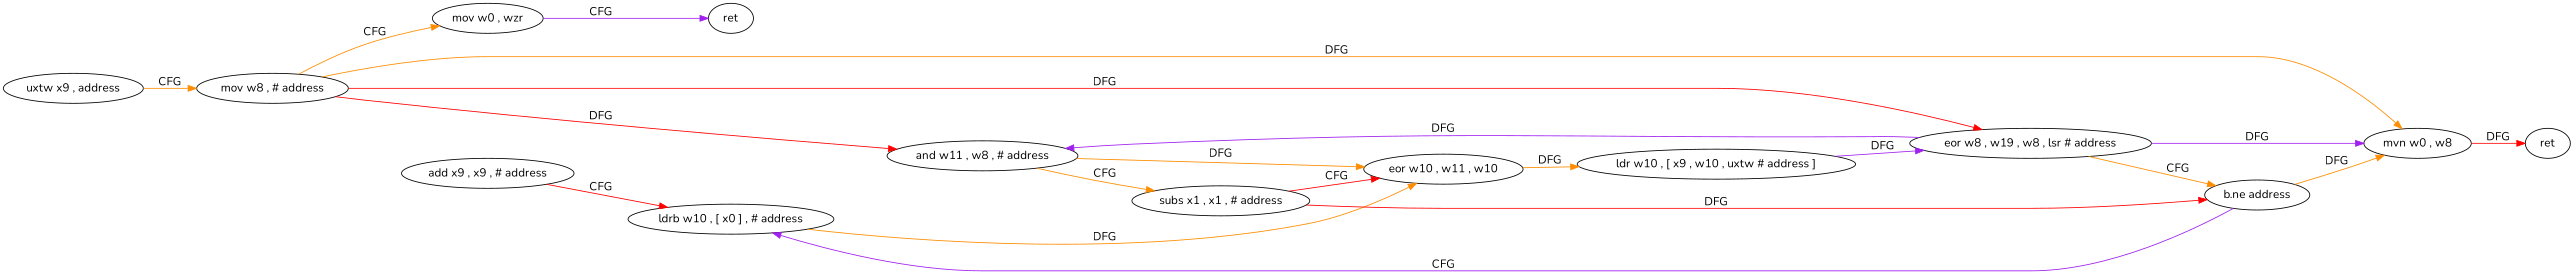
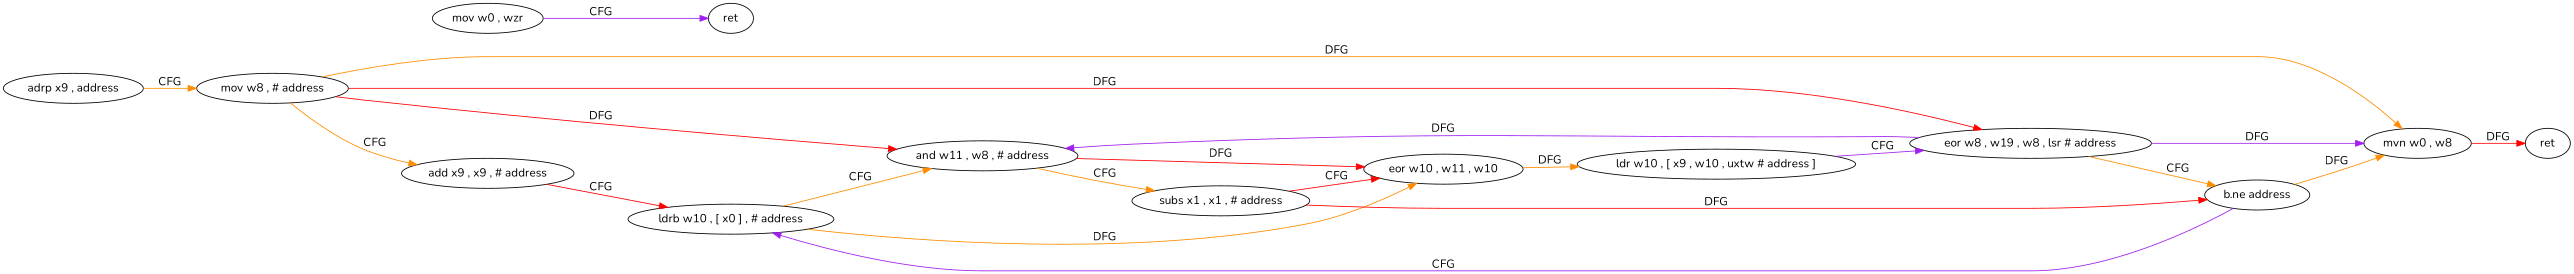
edge "mov w8 , # address" -> "mov w0 , wzr": now "mov w8 , # address" -> "add x9 , x9 , # address"
node "uxtw x9 , address": label "uxtw x9 , address" -> "adrp x9 , address"
edge "ldr w10 , [ x9 , w10 , uxtw # address ]" -> "eor w8 , w19 , w8 , lsr # address": label "DFG" -> "CFG"
edge "and w11 , w8 , # address" -> "eor w10 , w11 , w10": color darkorange -> red
edge "ldrb w10 , [ x0 ] , # address" -> "and w11 , w8 , # address": added, label "CFG"
